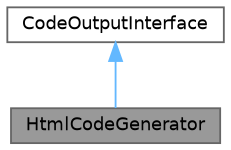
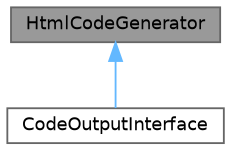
edge "HtmlCodeGenerator" -> "CodeOutputInterface": reversed
